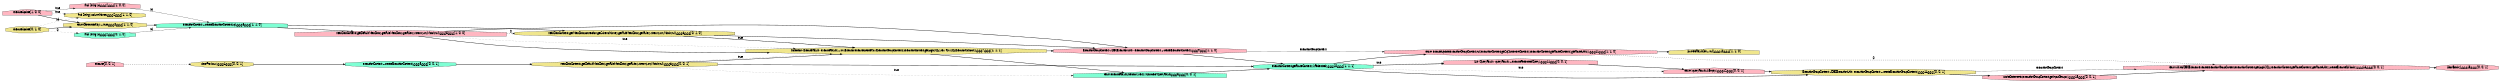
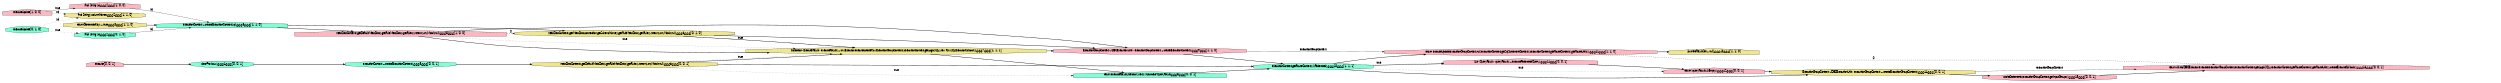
edge "executeUpdate['1', '0', '0']" -> "final String(( columnNames@@@2@@@['1', '1', '0']": label "true" -> "sql"
edge "executeUpdate['1', '0', '0']" -> "returnGeneratedKeys = true@@@3@@@['1', '1', '0']": removed
edge "executeUpdate['0', '1', '0']" -> "returnGeneratedKeys = true@@@3@@@['1', '1', '0']": removed
node "executeUpdate['0', '1', '0']": fillcolor khaki -> aquamarine
edge "executeUpdate['0', '1', '0']" -> "final String sql@@@2@@@['0', '1', '0']": label "0" -> "true"
edge "execute['0', '0', '1']" -> "clearPrevious()@@@4@@@['0', '0', '1']": style dashed -> bold
node "clearPrevious()@@@4@@@['0', '0', '1']": fillcolor khaki -> aquamarine
node "{clearBatch()}@@@18@@@['0', '0', '1']": removed
